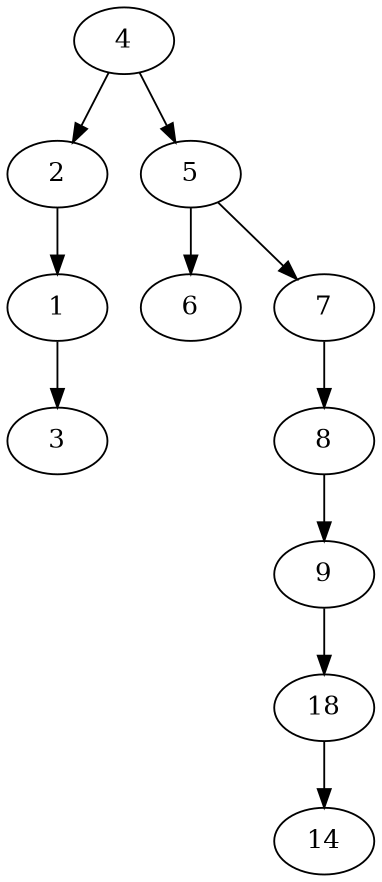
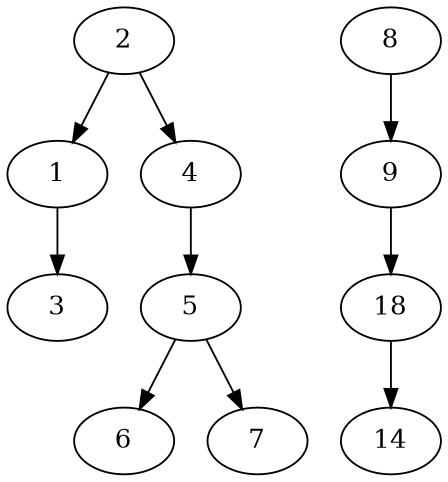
edge "4" -> "2": reversed
edge "7" -> "8": removed
